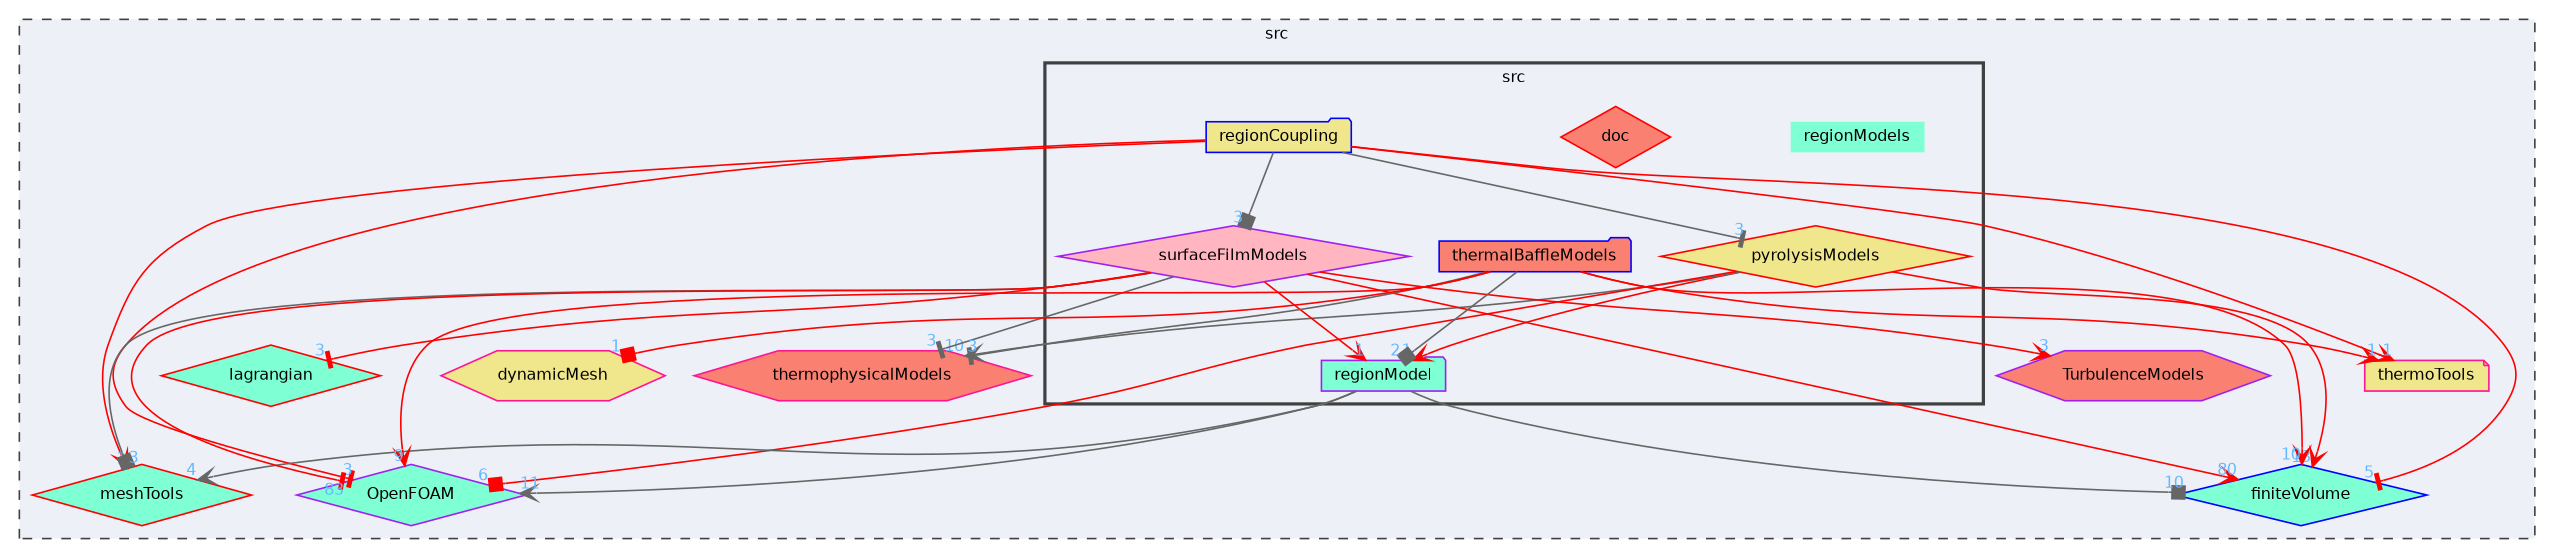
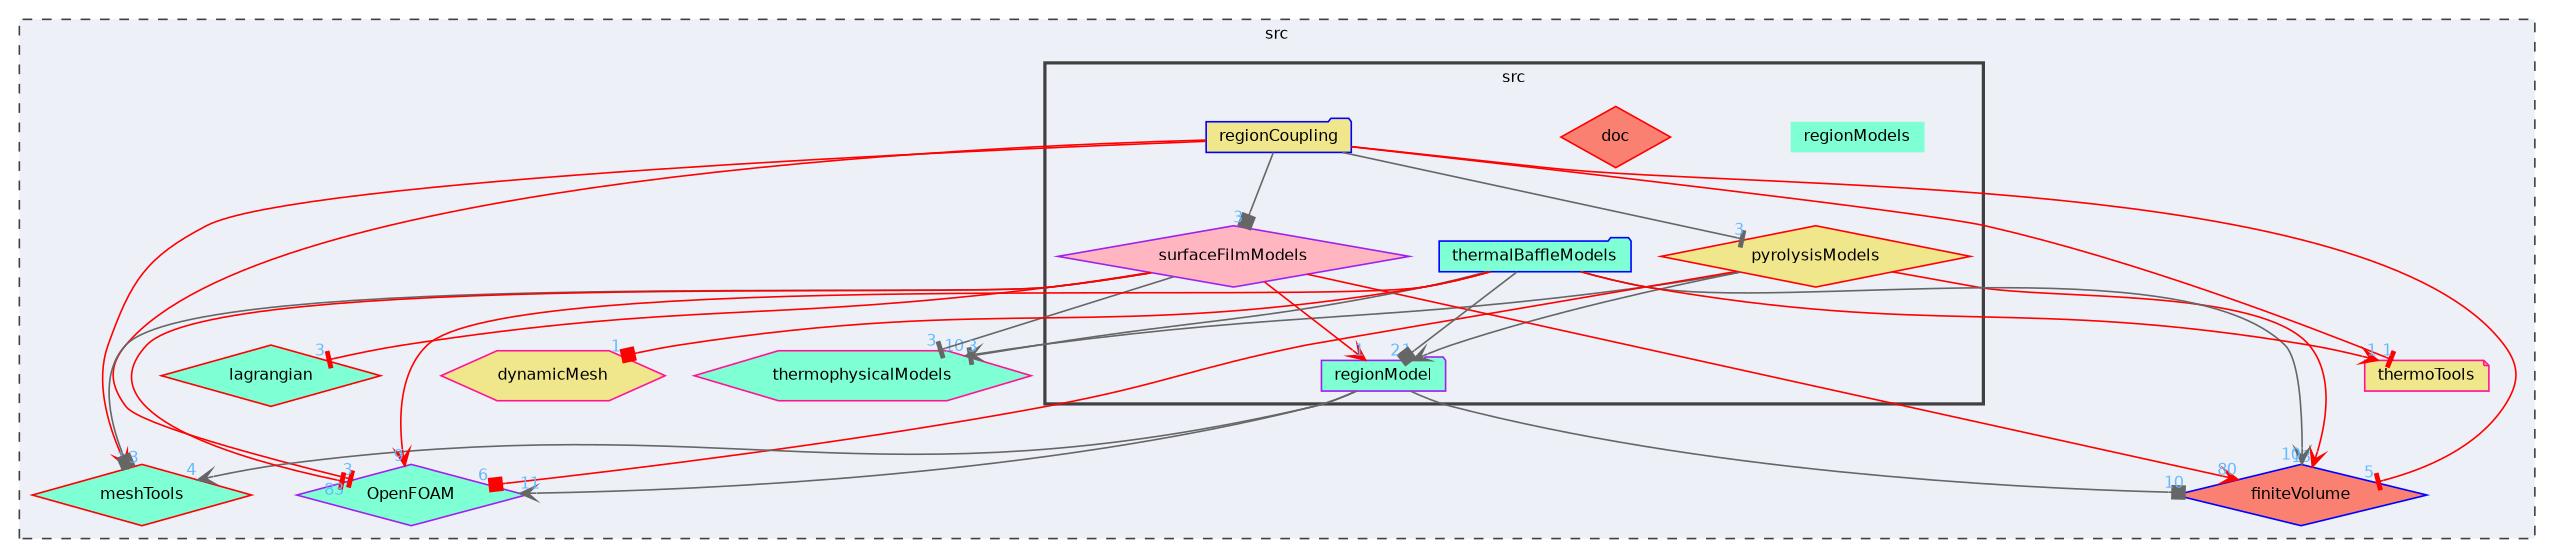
edge "regionCoupling" -> "thermoTools": arrowhead vee -> tee
node "thermalBaffleModels": fillcolor salmon -> aquamarine
edge "thermalBaffleModels" -> "finiteVolume": color red -> gray40
edge "pyrolysisModels" -> "regionModel": color red -> gray40
node "thermophysicalModels": fillcolor salmon -> aquamarine
node "TurbulenceModels": removed
node "finiteVolume": fillcolor aquamarine -> salmon
